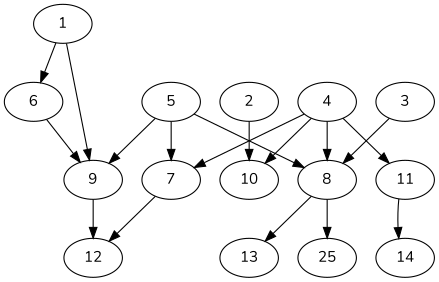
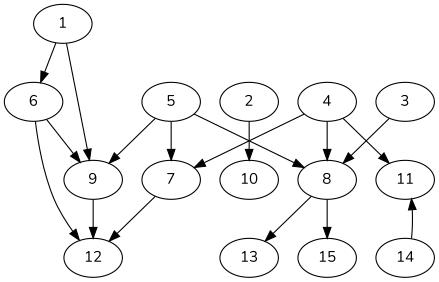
edge "4" -> "10": removed
edge "6" -> "12": added
edge "11" -> "14": reversed
node "25": label "25" -> "15"
